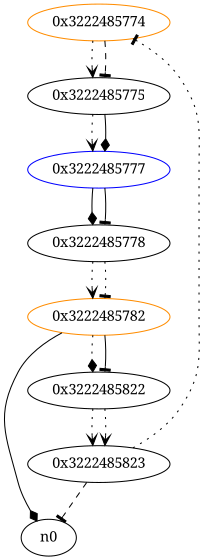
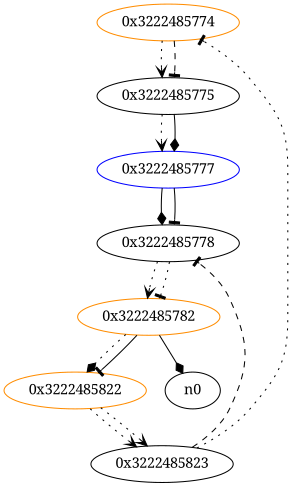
node "0x3222485822": color black -> darkorange
edge "0x3222485823" -> "n0": now "0x3222485823" -> "0x3222485778"
